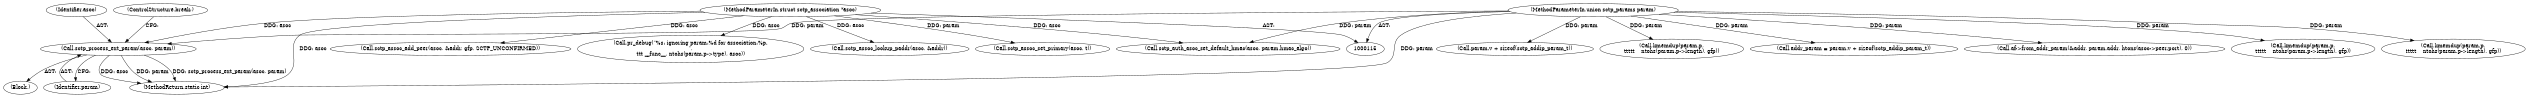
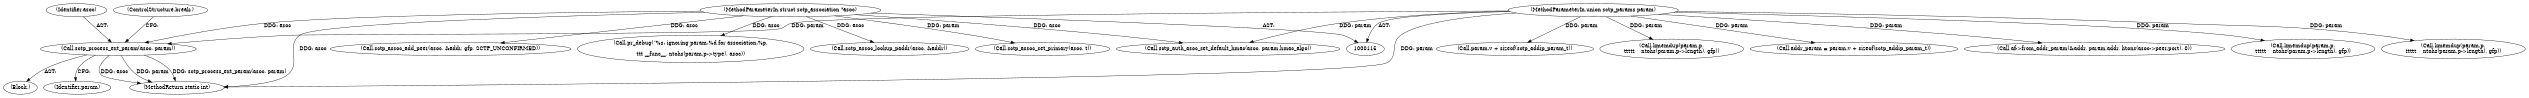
edge "(Identifier,param)" -> "(Call,sctp_process_ext_param(asoc, param))": removed, label "AST:"
